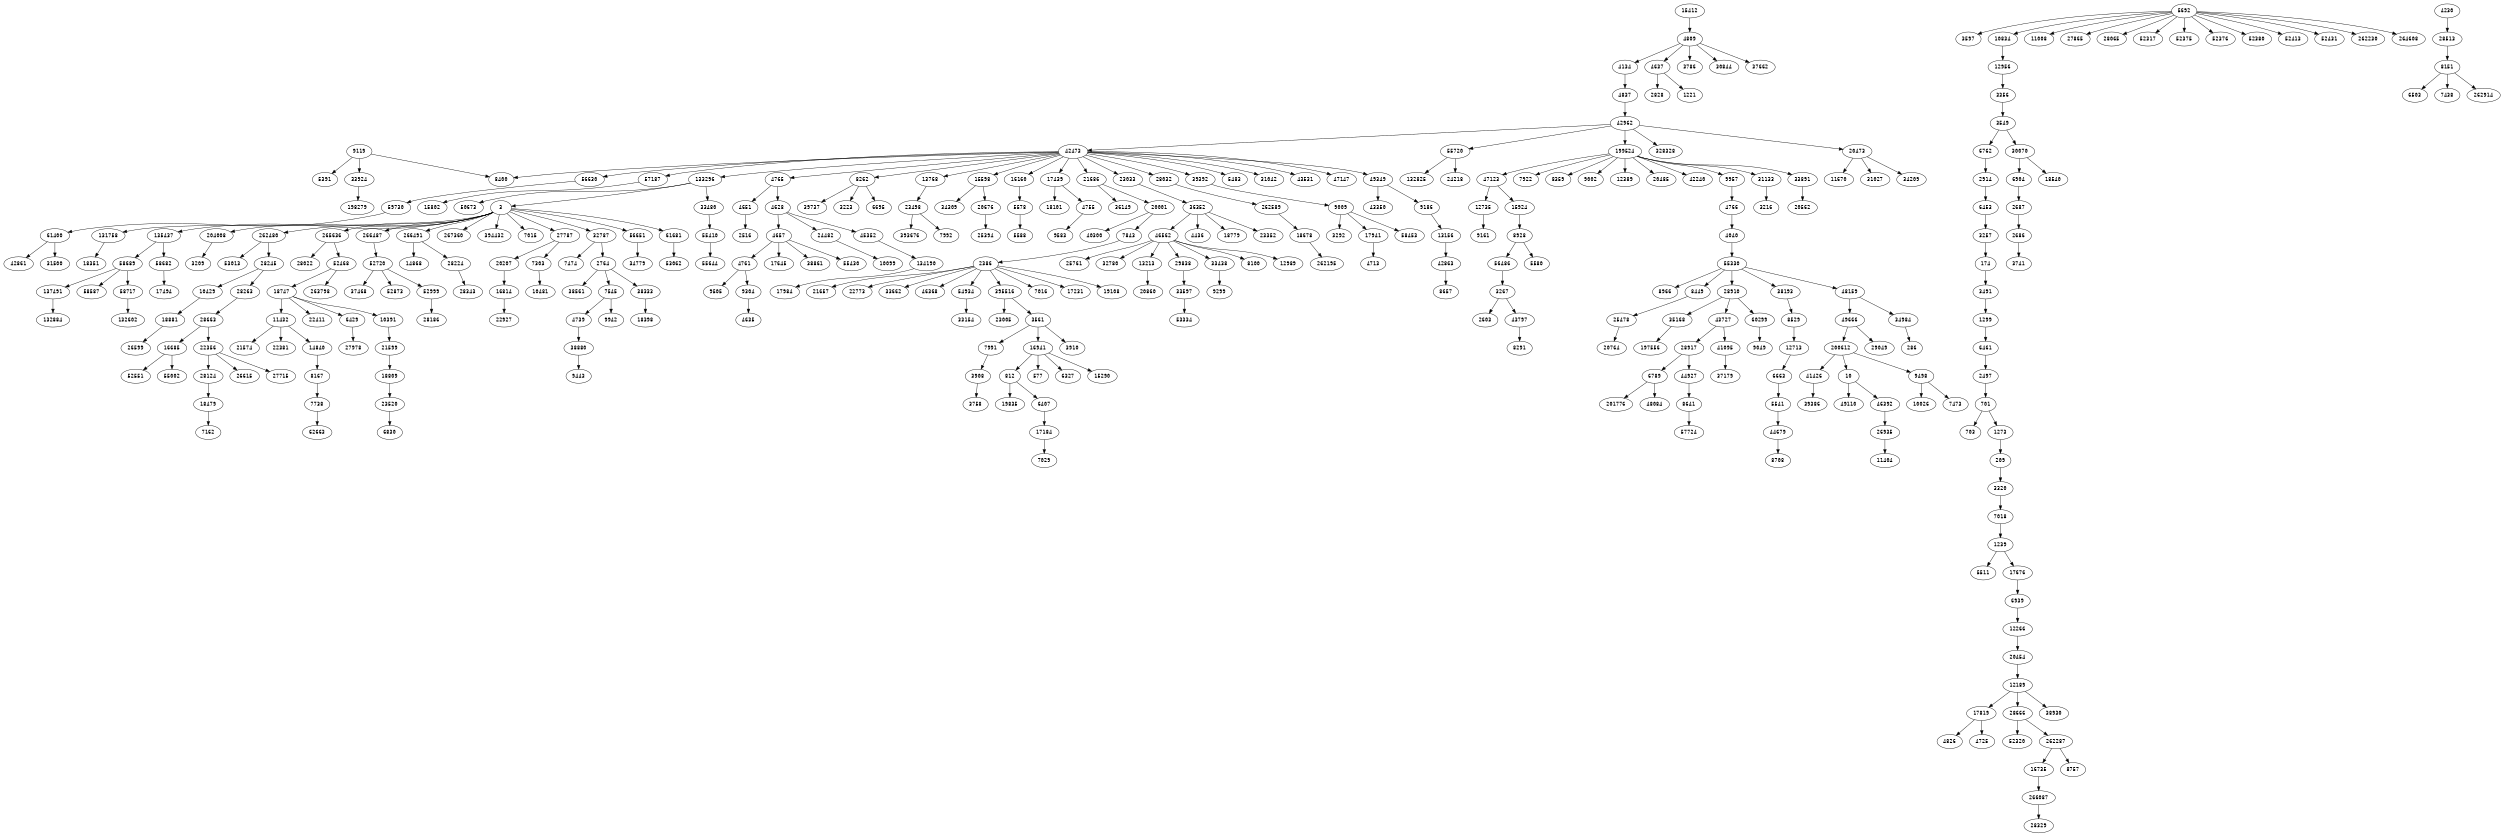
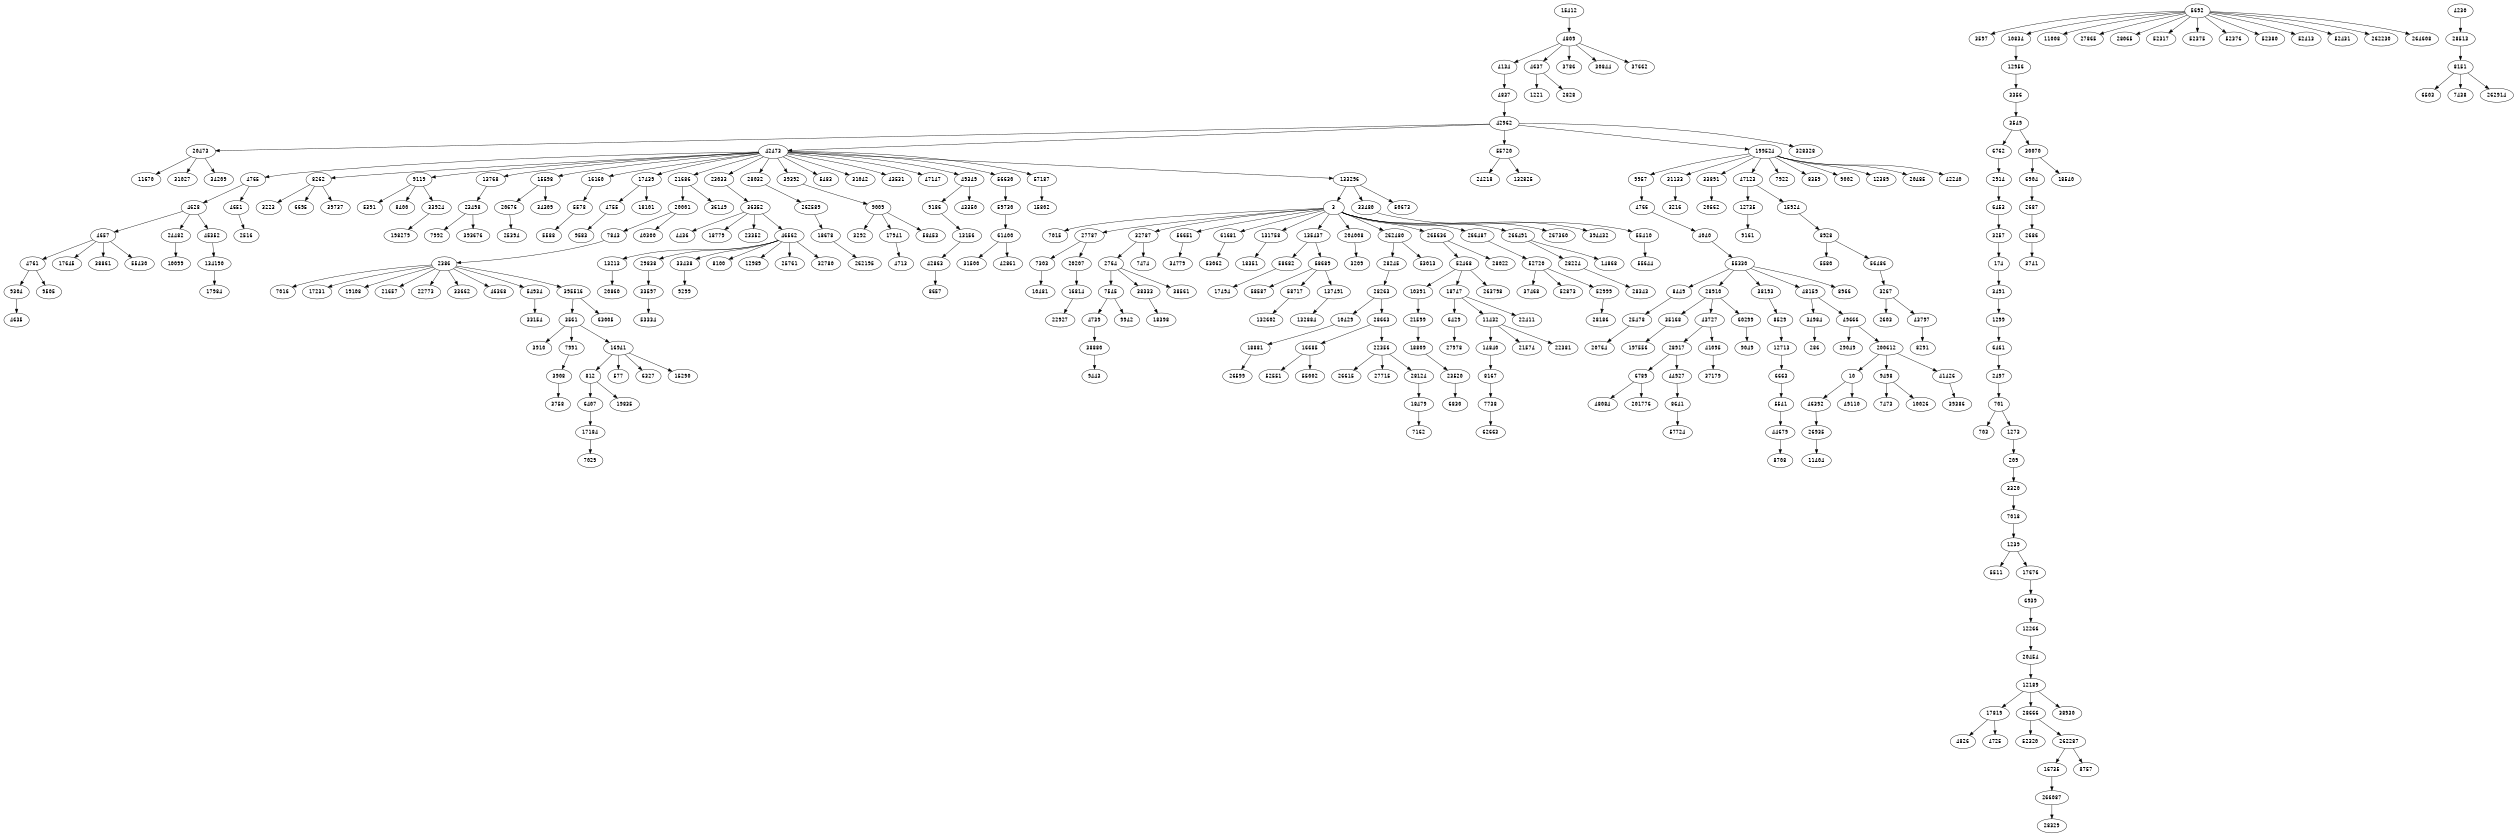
edge "42473" -> "8400": now "42473" -> "9119"
edge "28245" -> "10429": now "28263" -> "10429"
edge "18747" -> "10391": now "52468" -> "10391"
node "23005": label "23005" -> "63005"
